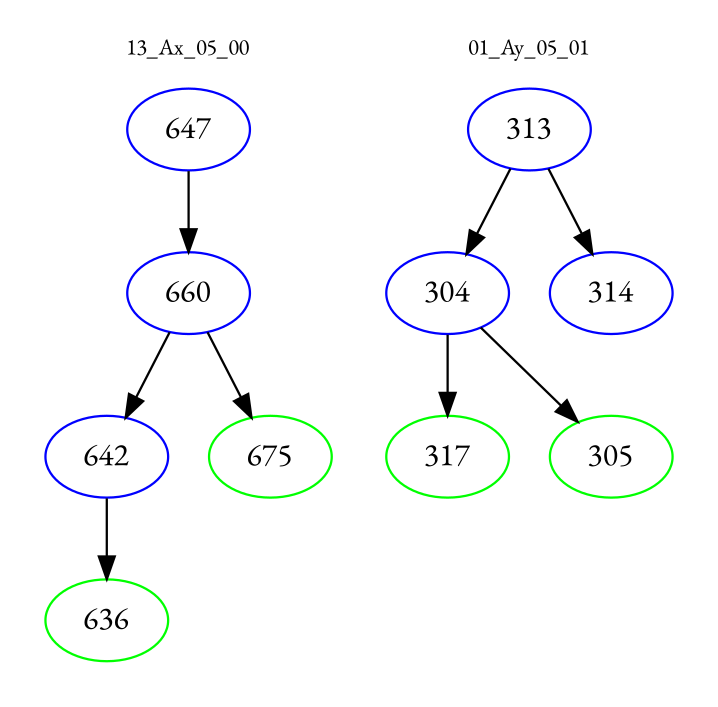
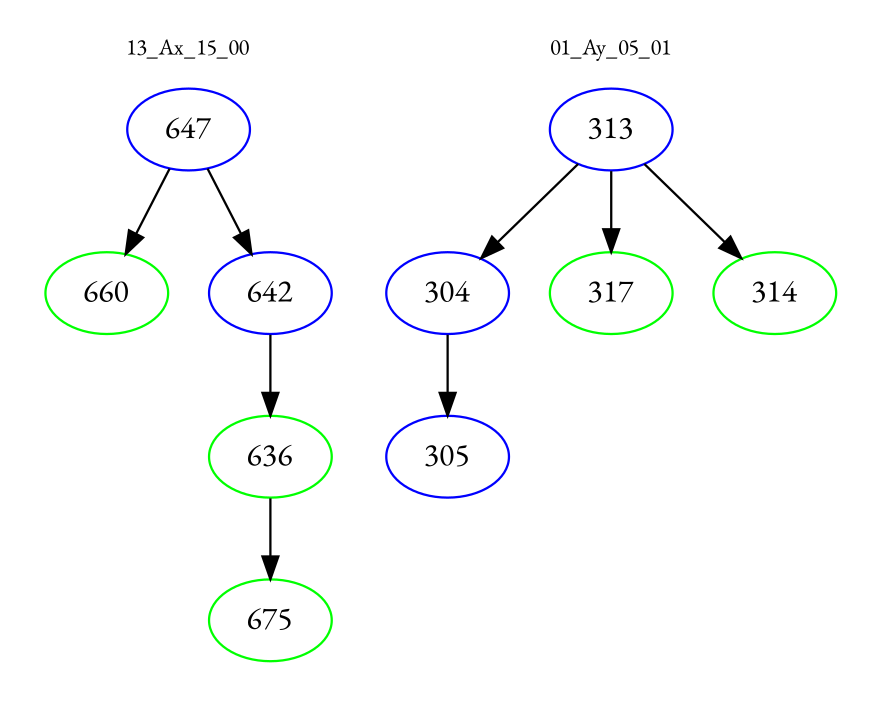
cluster "13_Ax_05_00": label "13_Ax_05_00" -> "13_Ax_15_00"
node "660": color blue -> green
node "314": color blue -> green
edge "304" -> "317": now "313" -> "317"
edge "660" -> "642": now "647" -> "642"
edge "660" -> "675": now "636" -> "675"
node "305": color green -> blue
